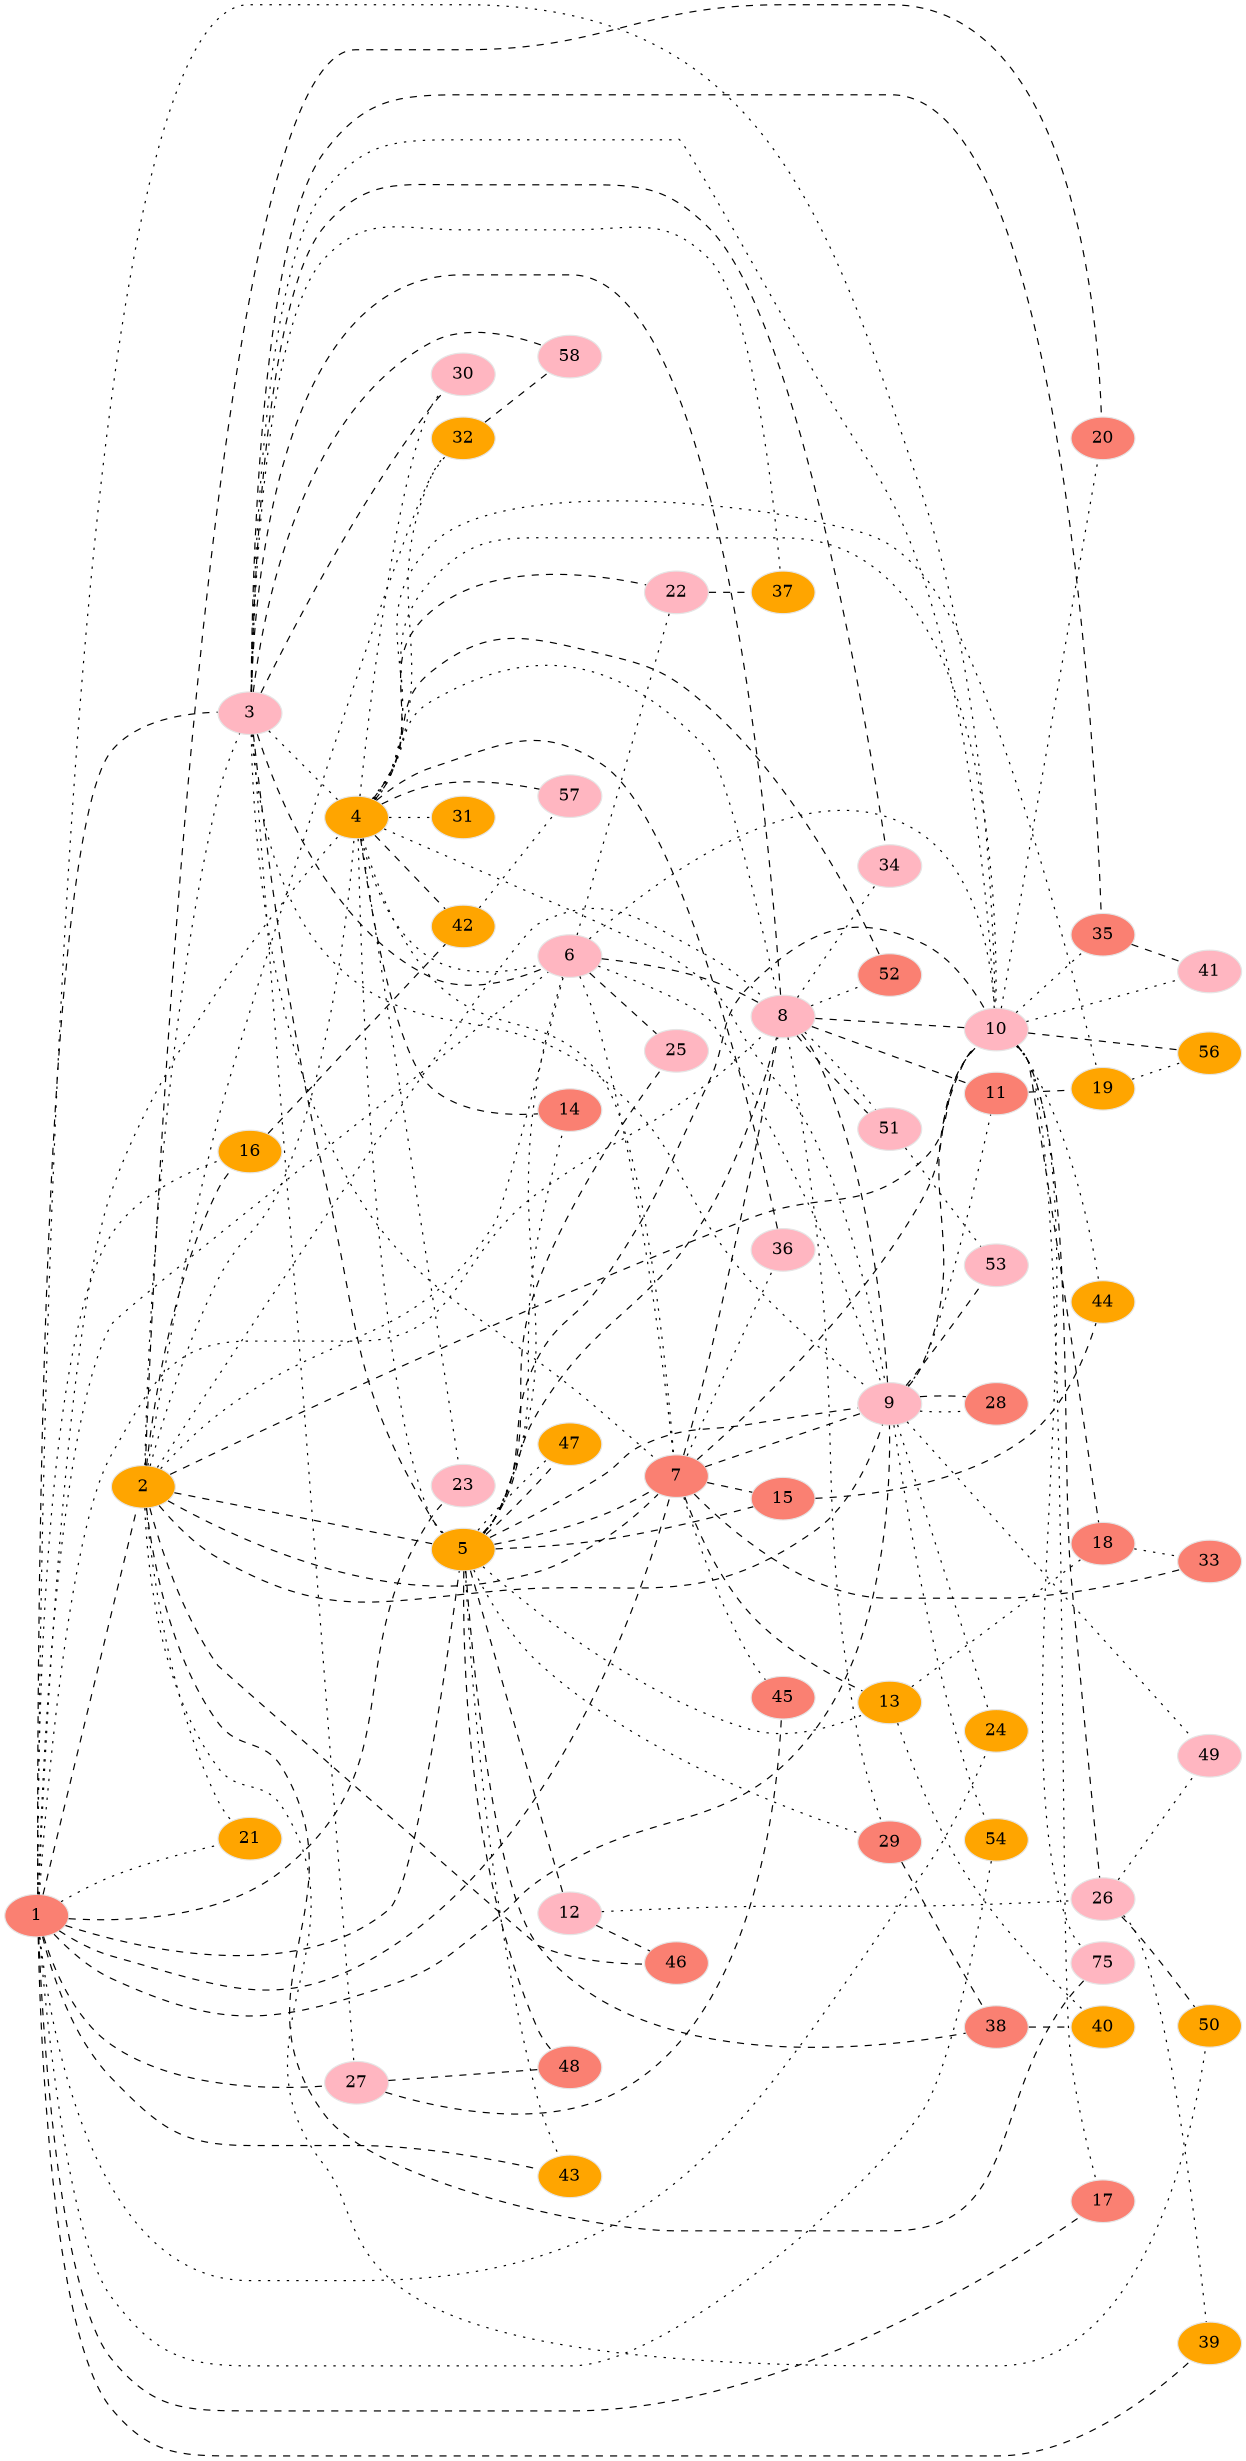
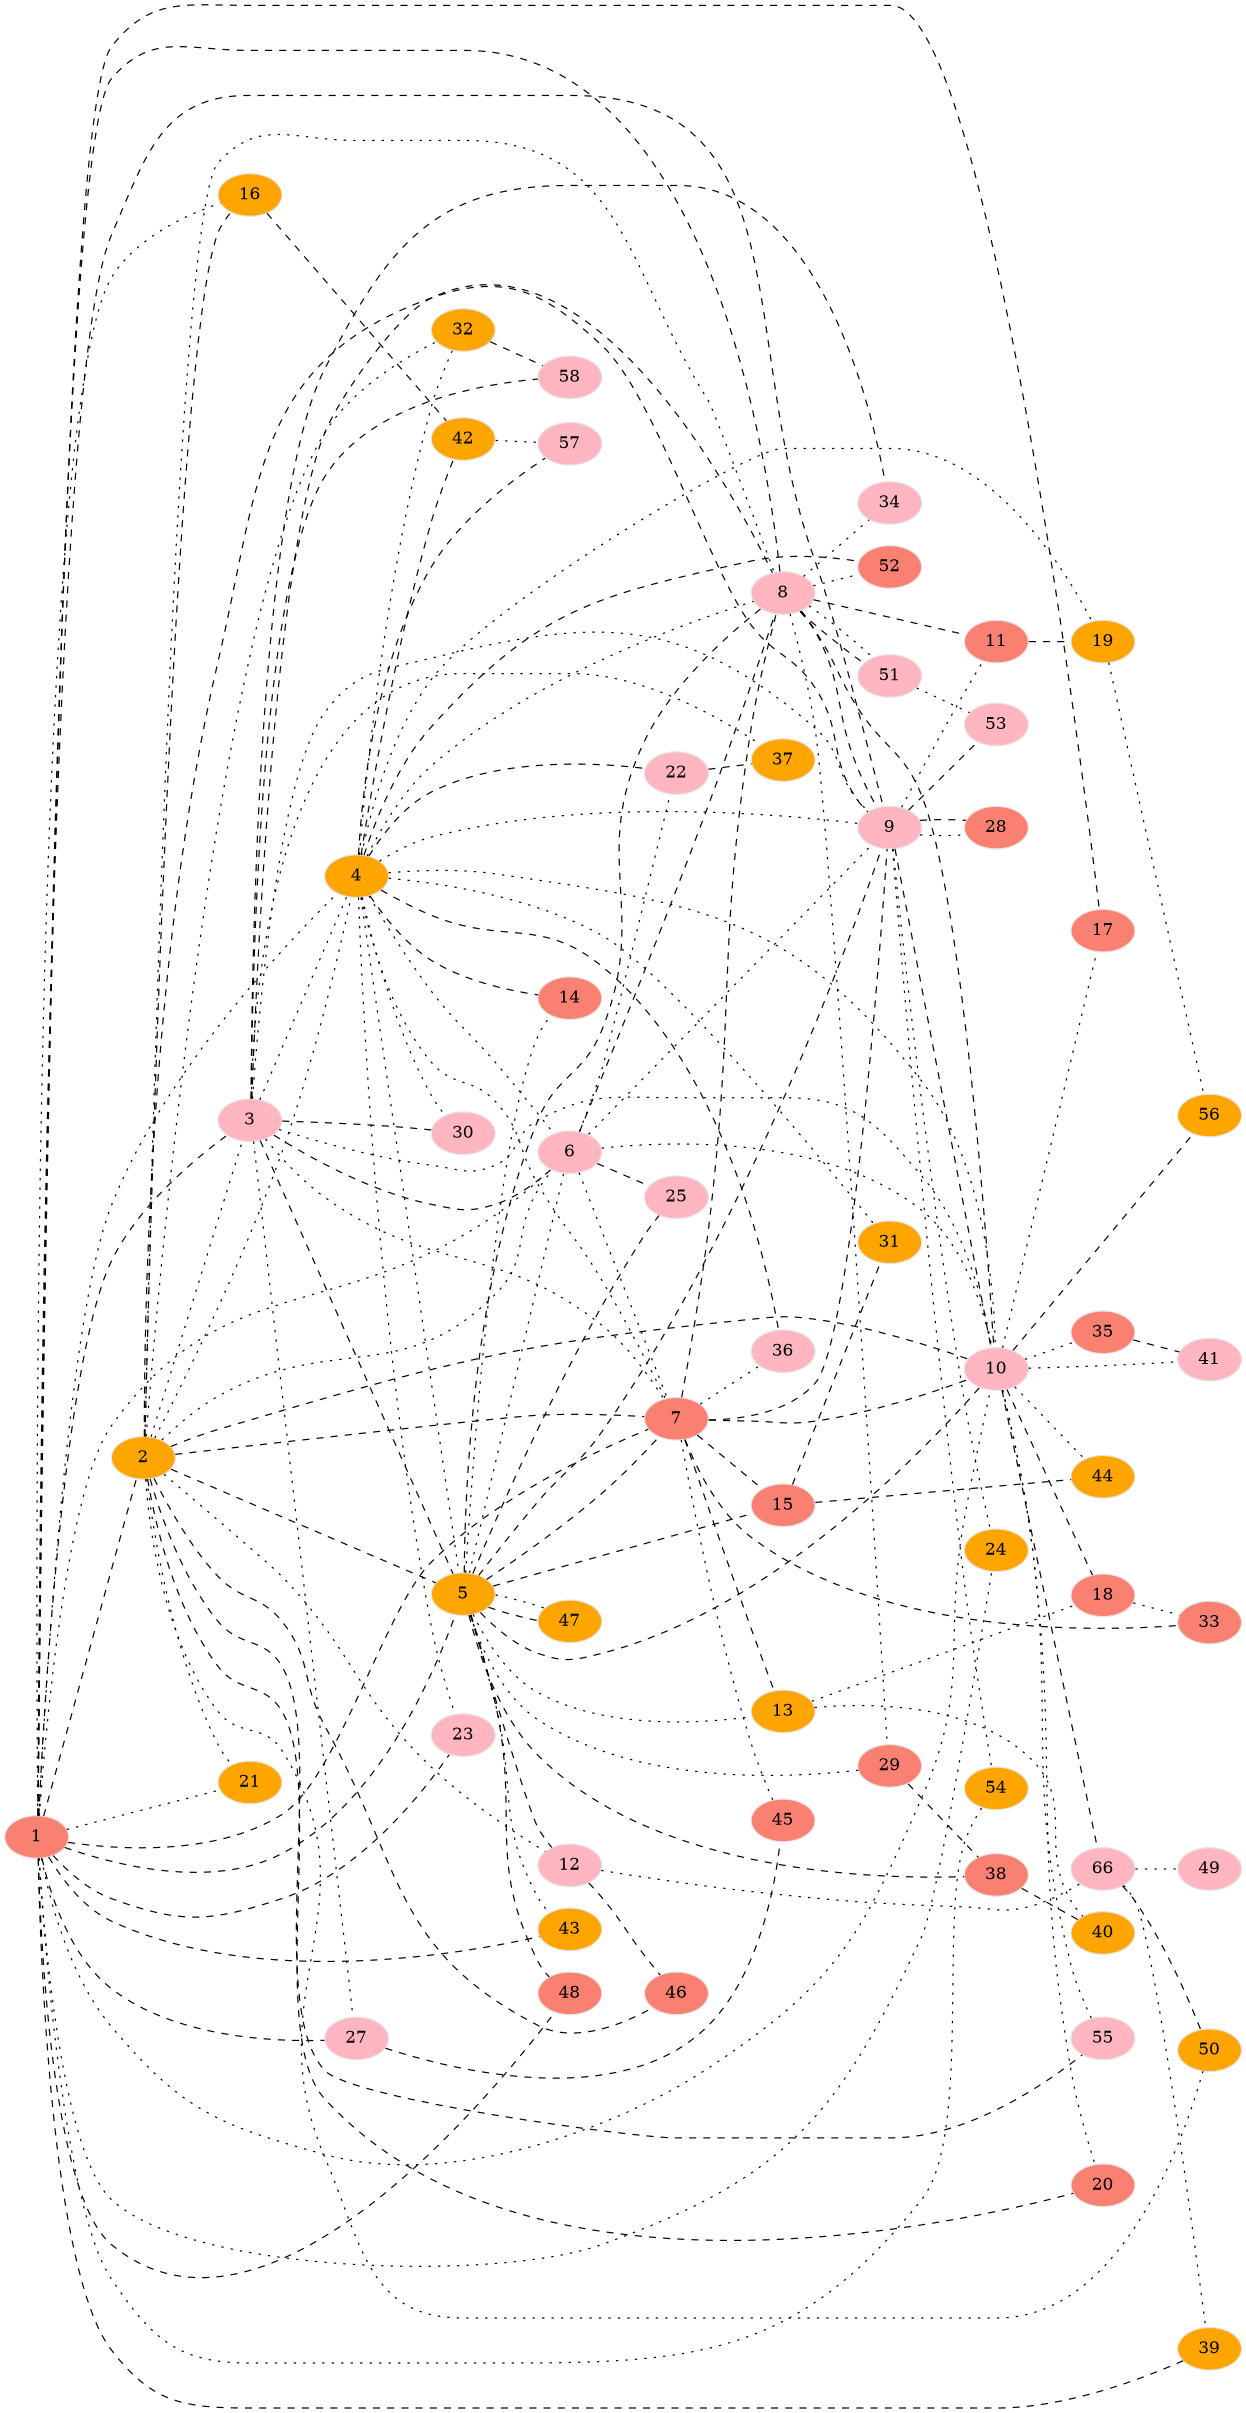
edge "3" -- "35": removed
edge "8" -- "1": style dotted -> dashed
edge "31" -- "15": added
edge "9" -- "49": removed
edge "2" -- "12": added
node "26": label "26" -> "66"
node "75": label "75" -> "55"
edge "48" -- "27": now "48" -- "1"
